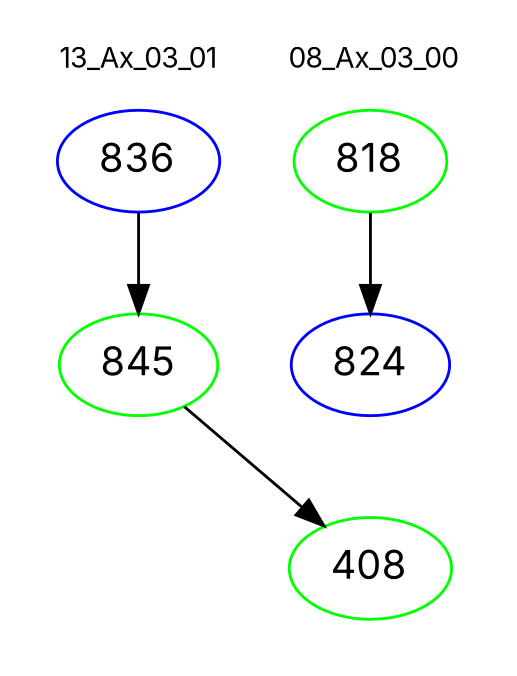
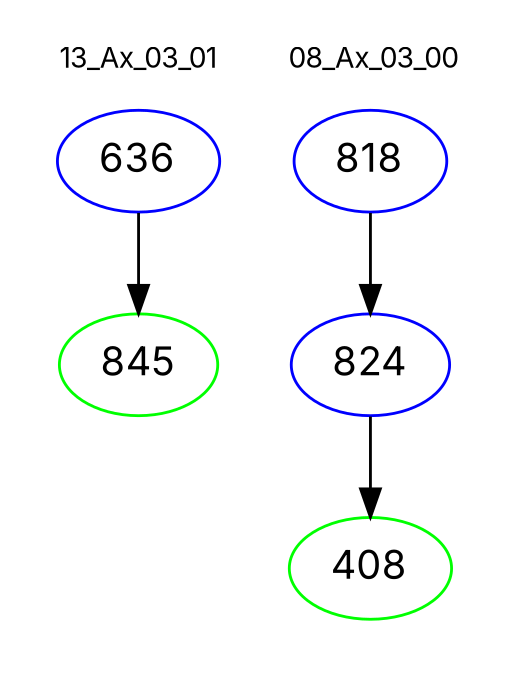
node "836": label "836" -> "636"
node "818": color green -> blue
edge "845" -> "408": now "824" -> "408"
